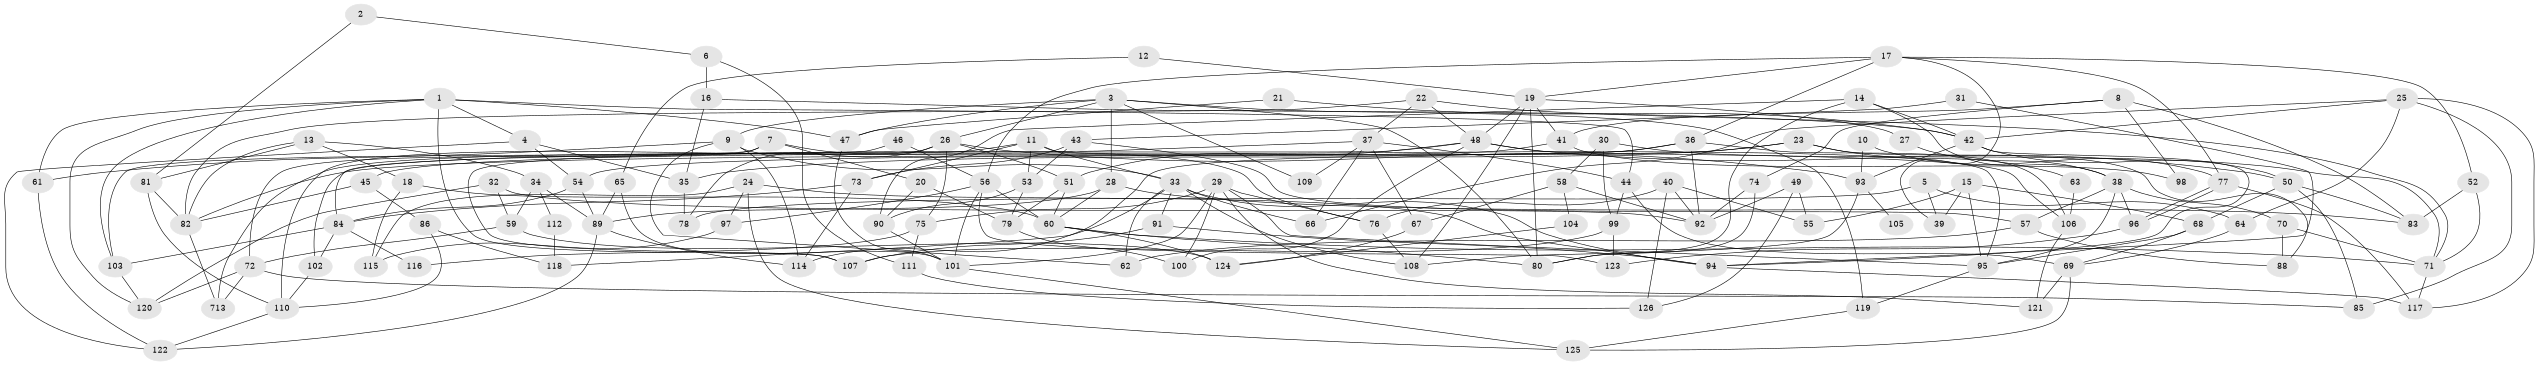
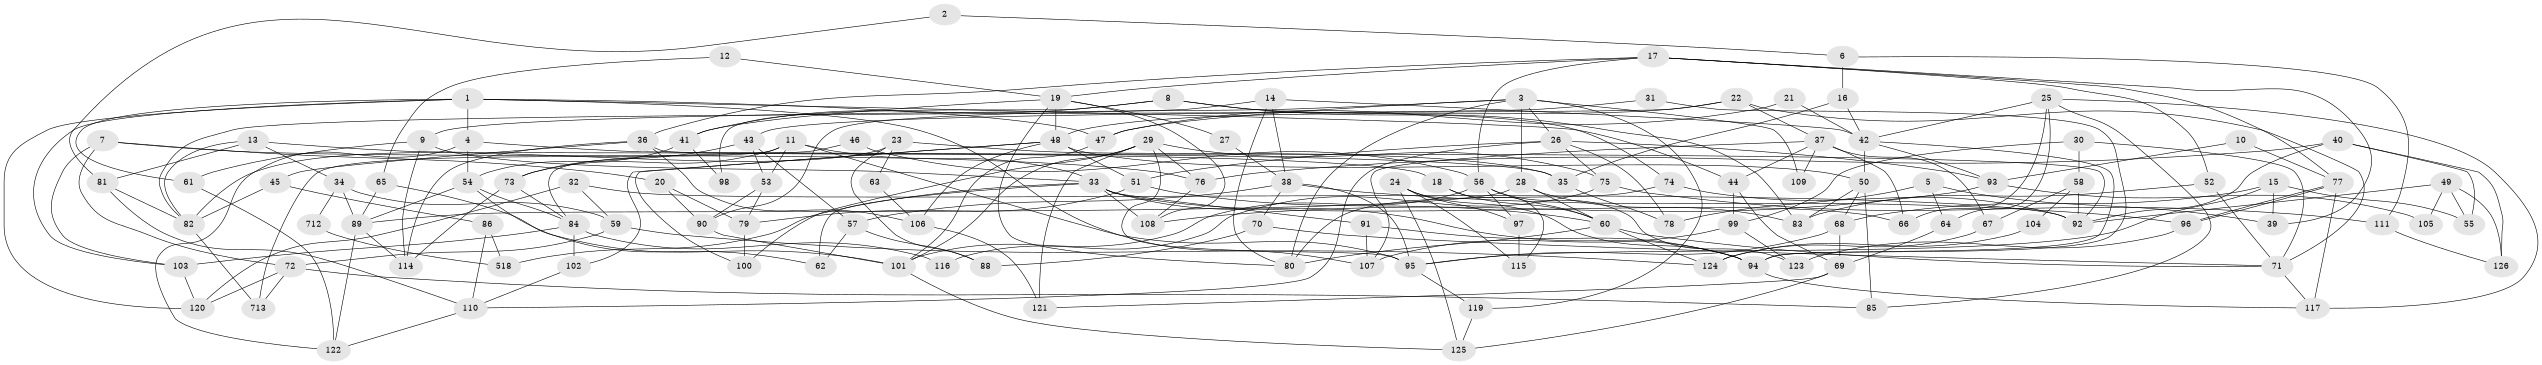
edge "49" -- "105": added
node "112": label "112" -> "712"
edge "9" -- "62": now "54" -- "62"
node "118": label "118" -> "518"
